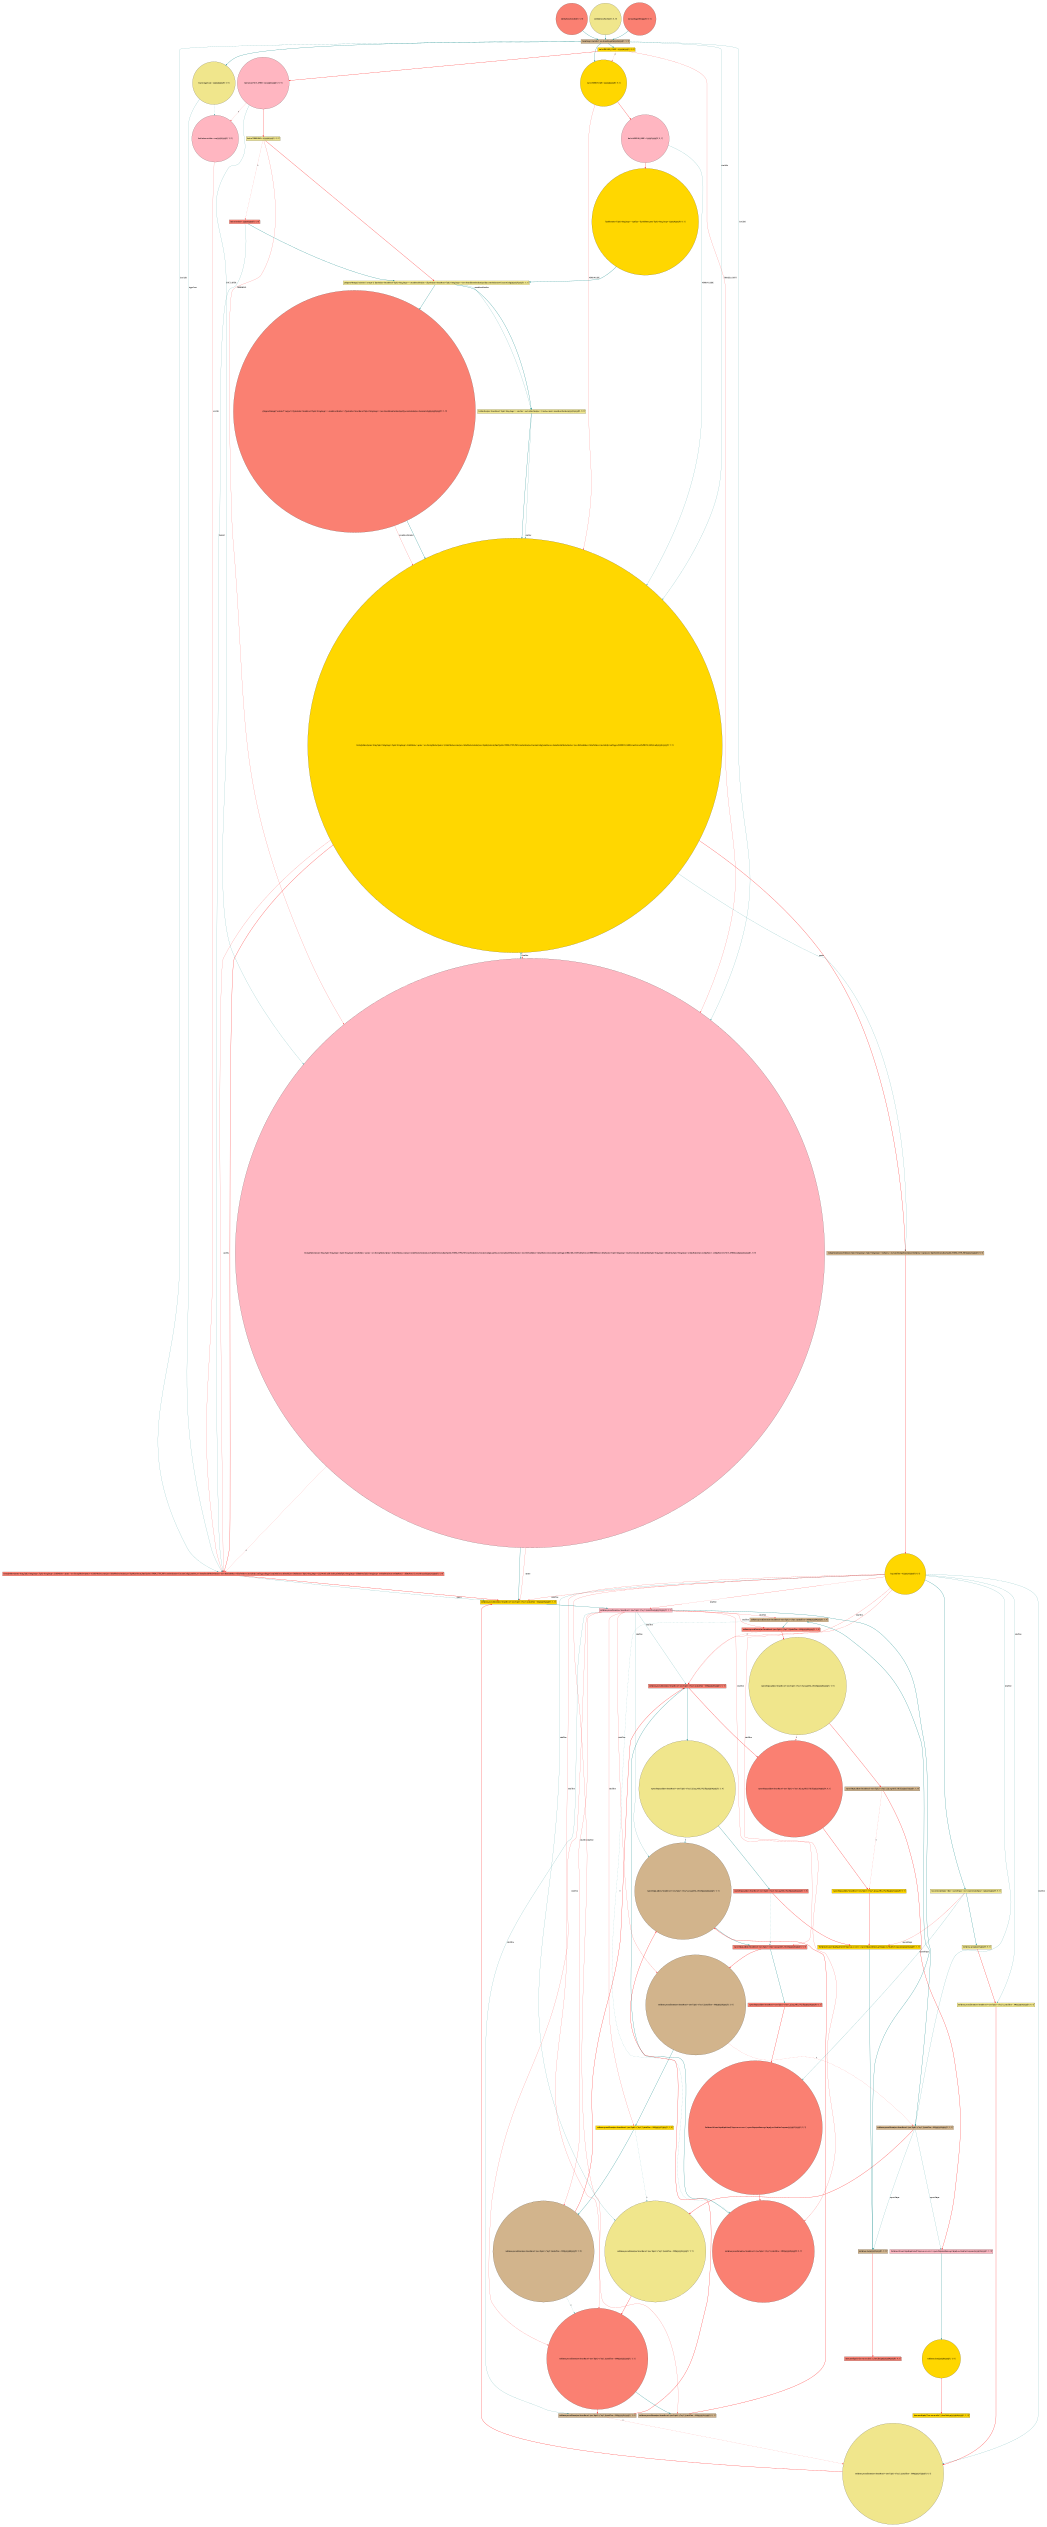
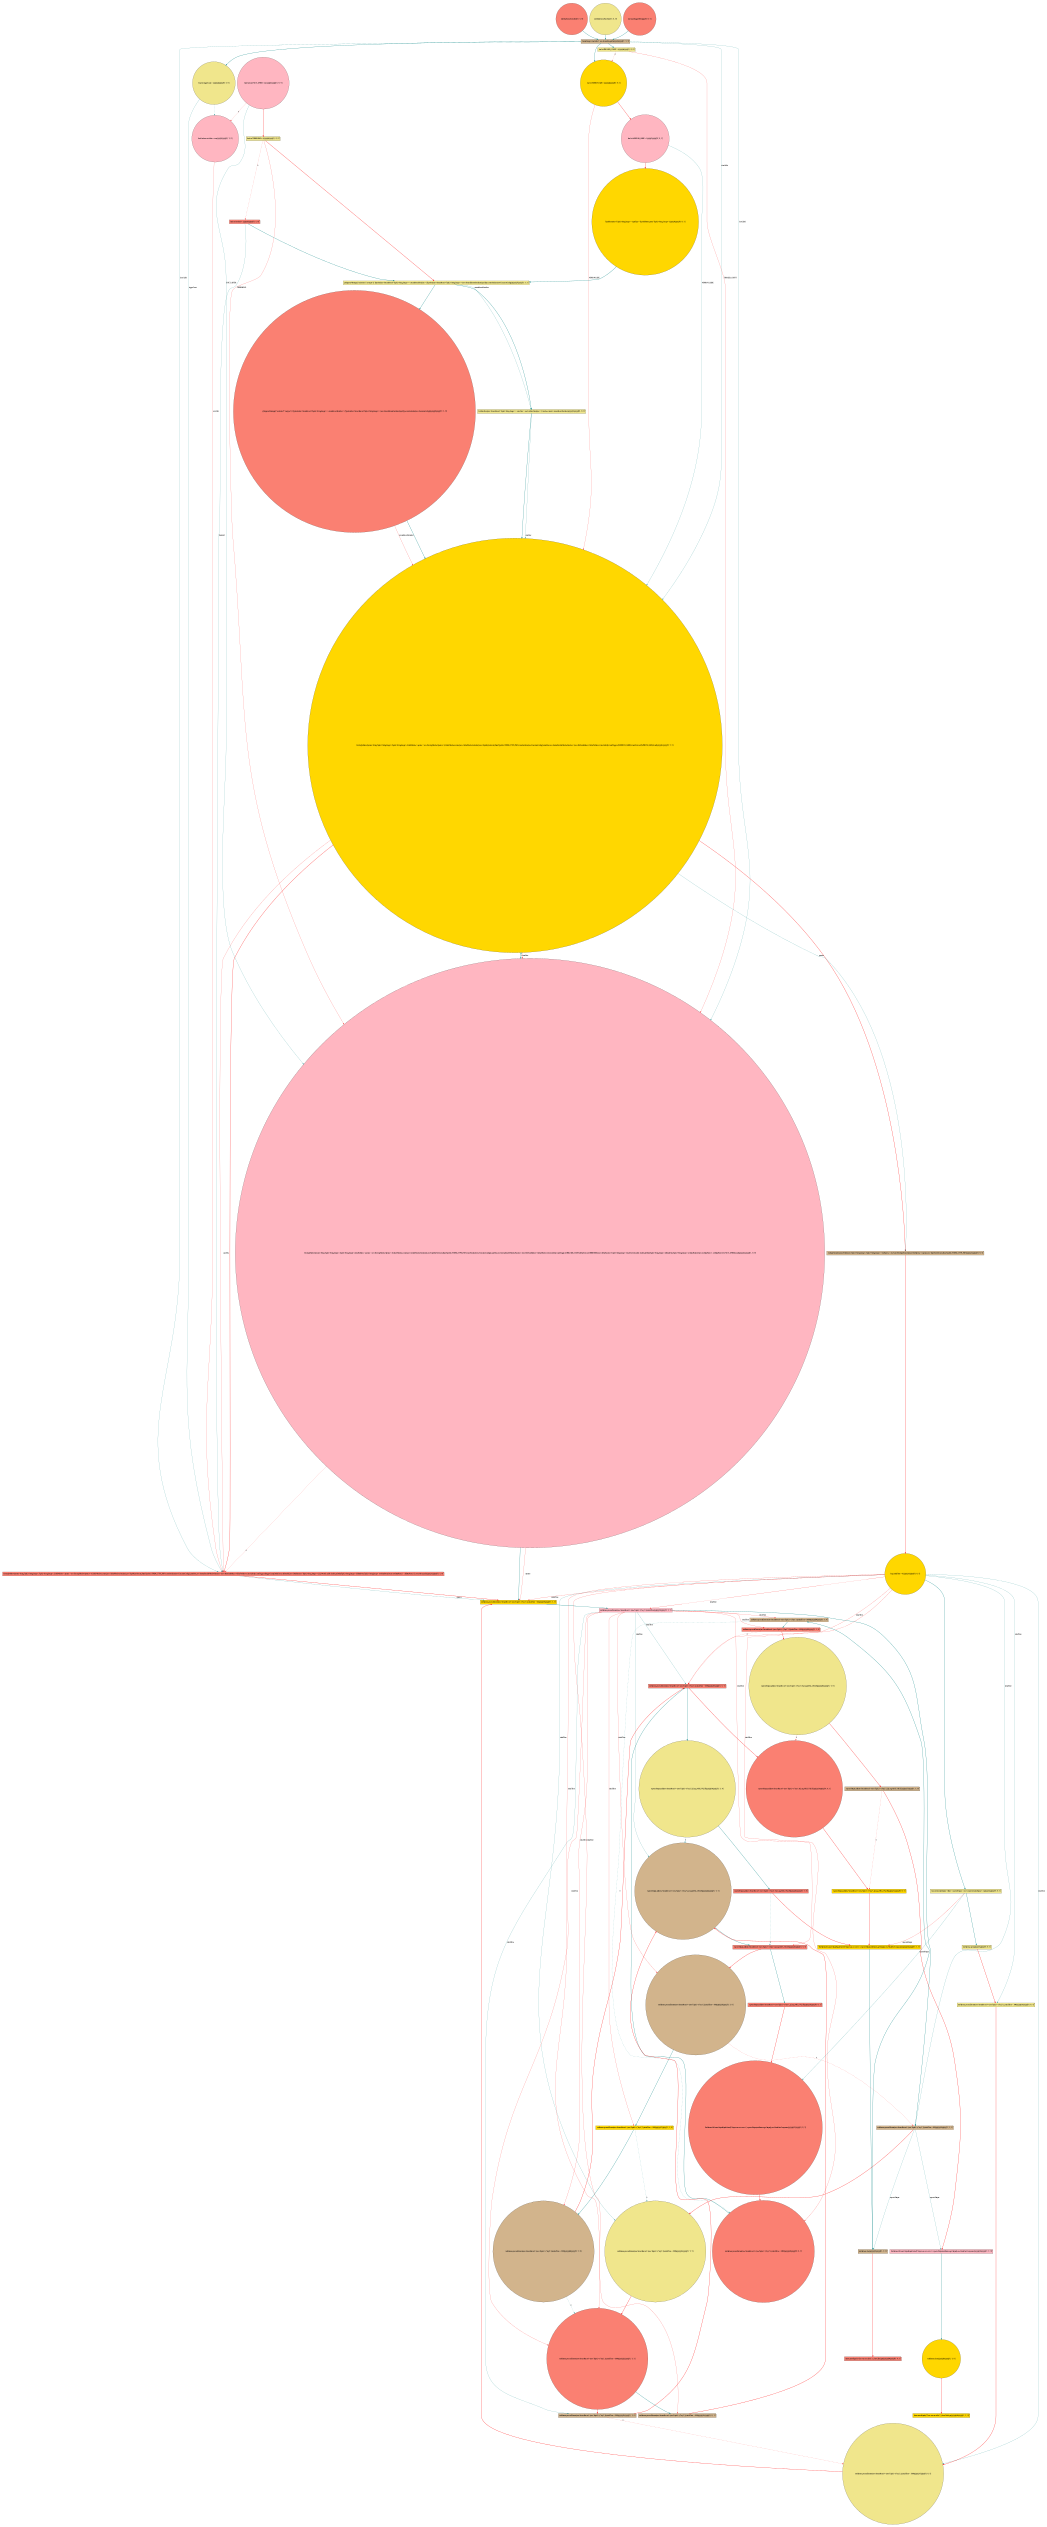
node "final int TRIGGER_COUNT = 2@@@4@@@['1', '0', '0']": fillcolor gold -> khaki
edge "final int TRIGGER_COUNT = 2@@@4@@@['1', '0', '0']" -> "final boolean EVICT_AFTER = true@@@5@@@['1', '0', '0']": removed
